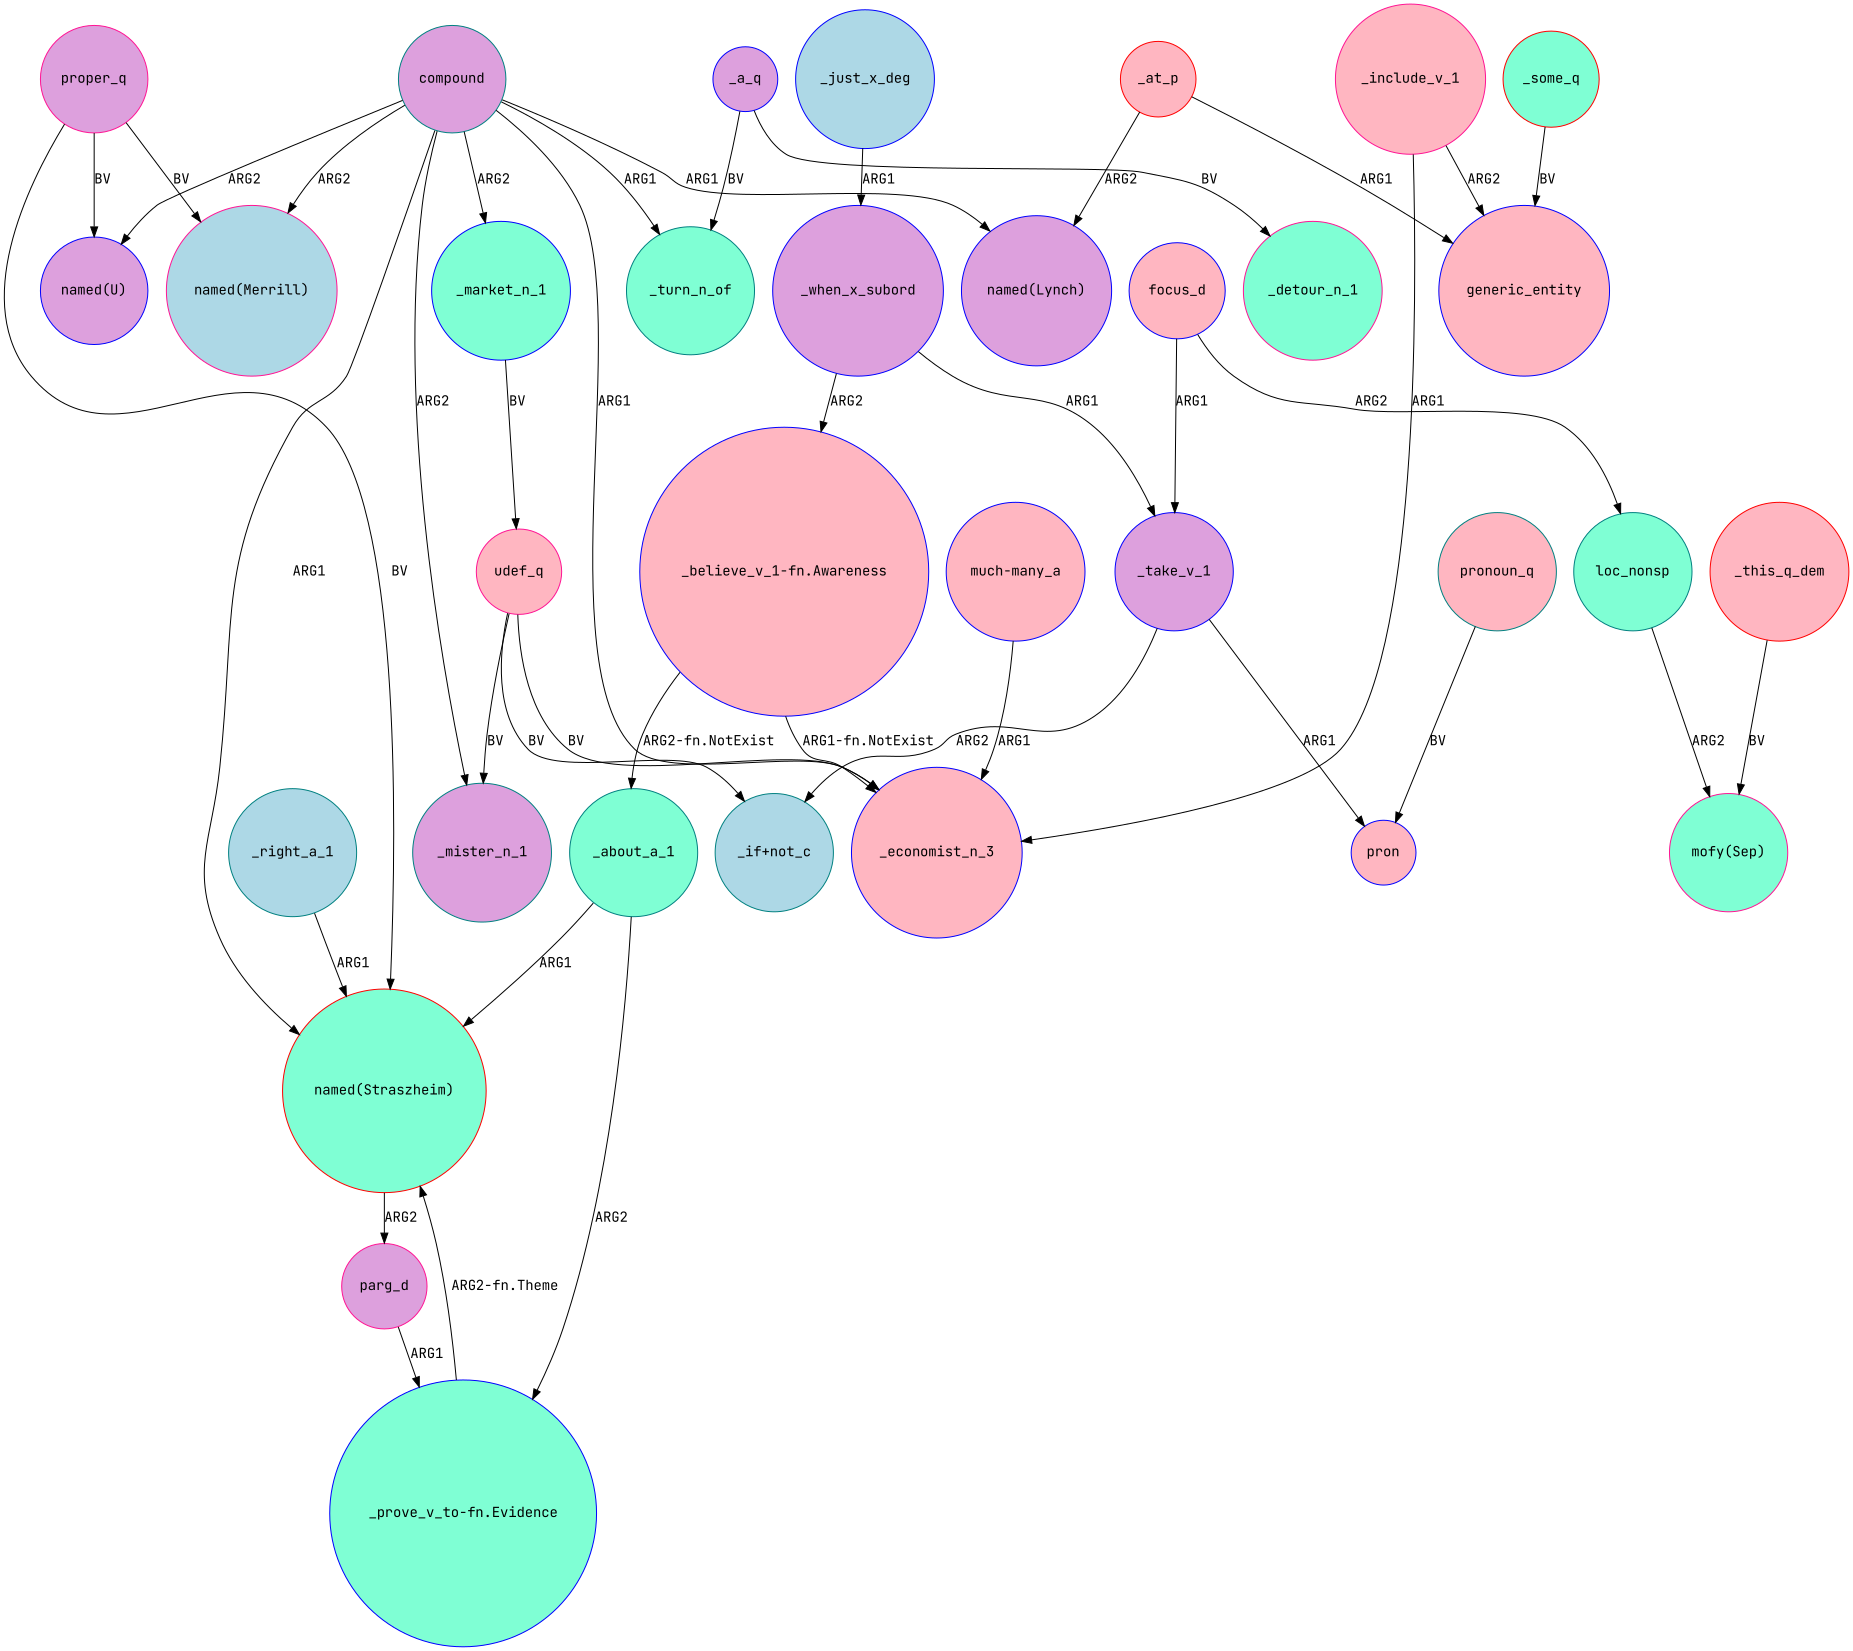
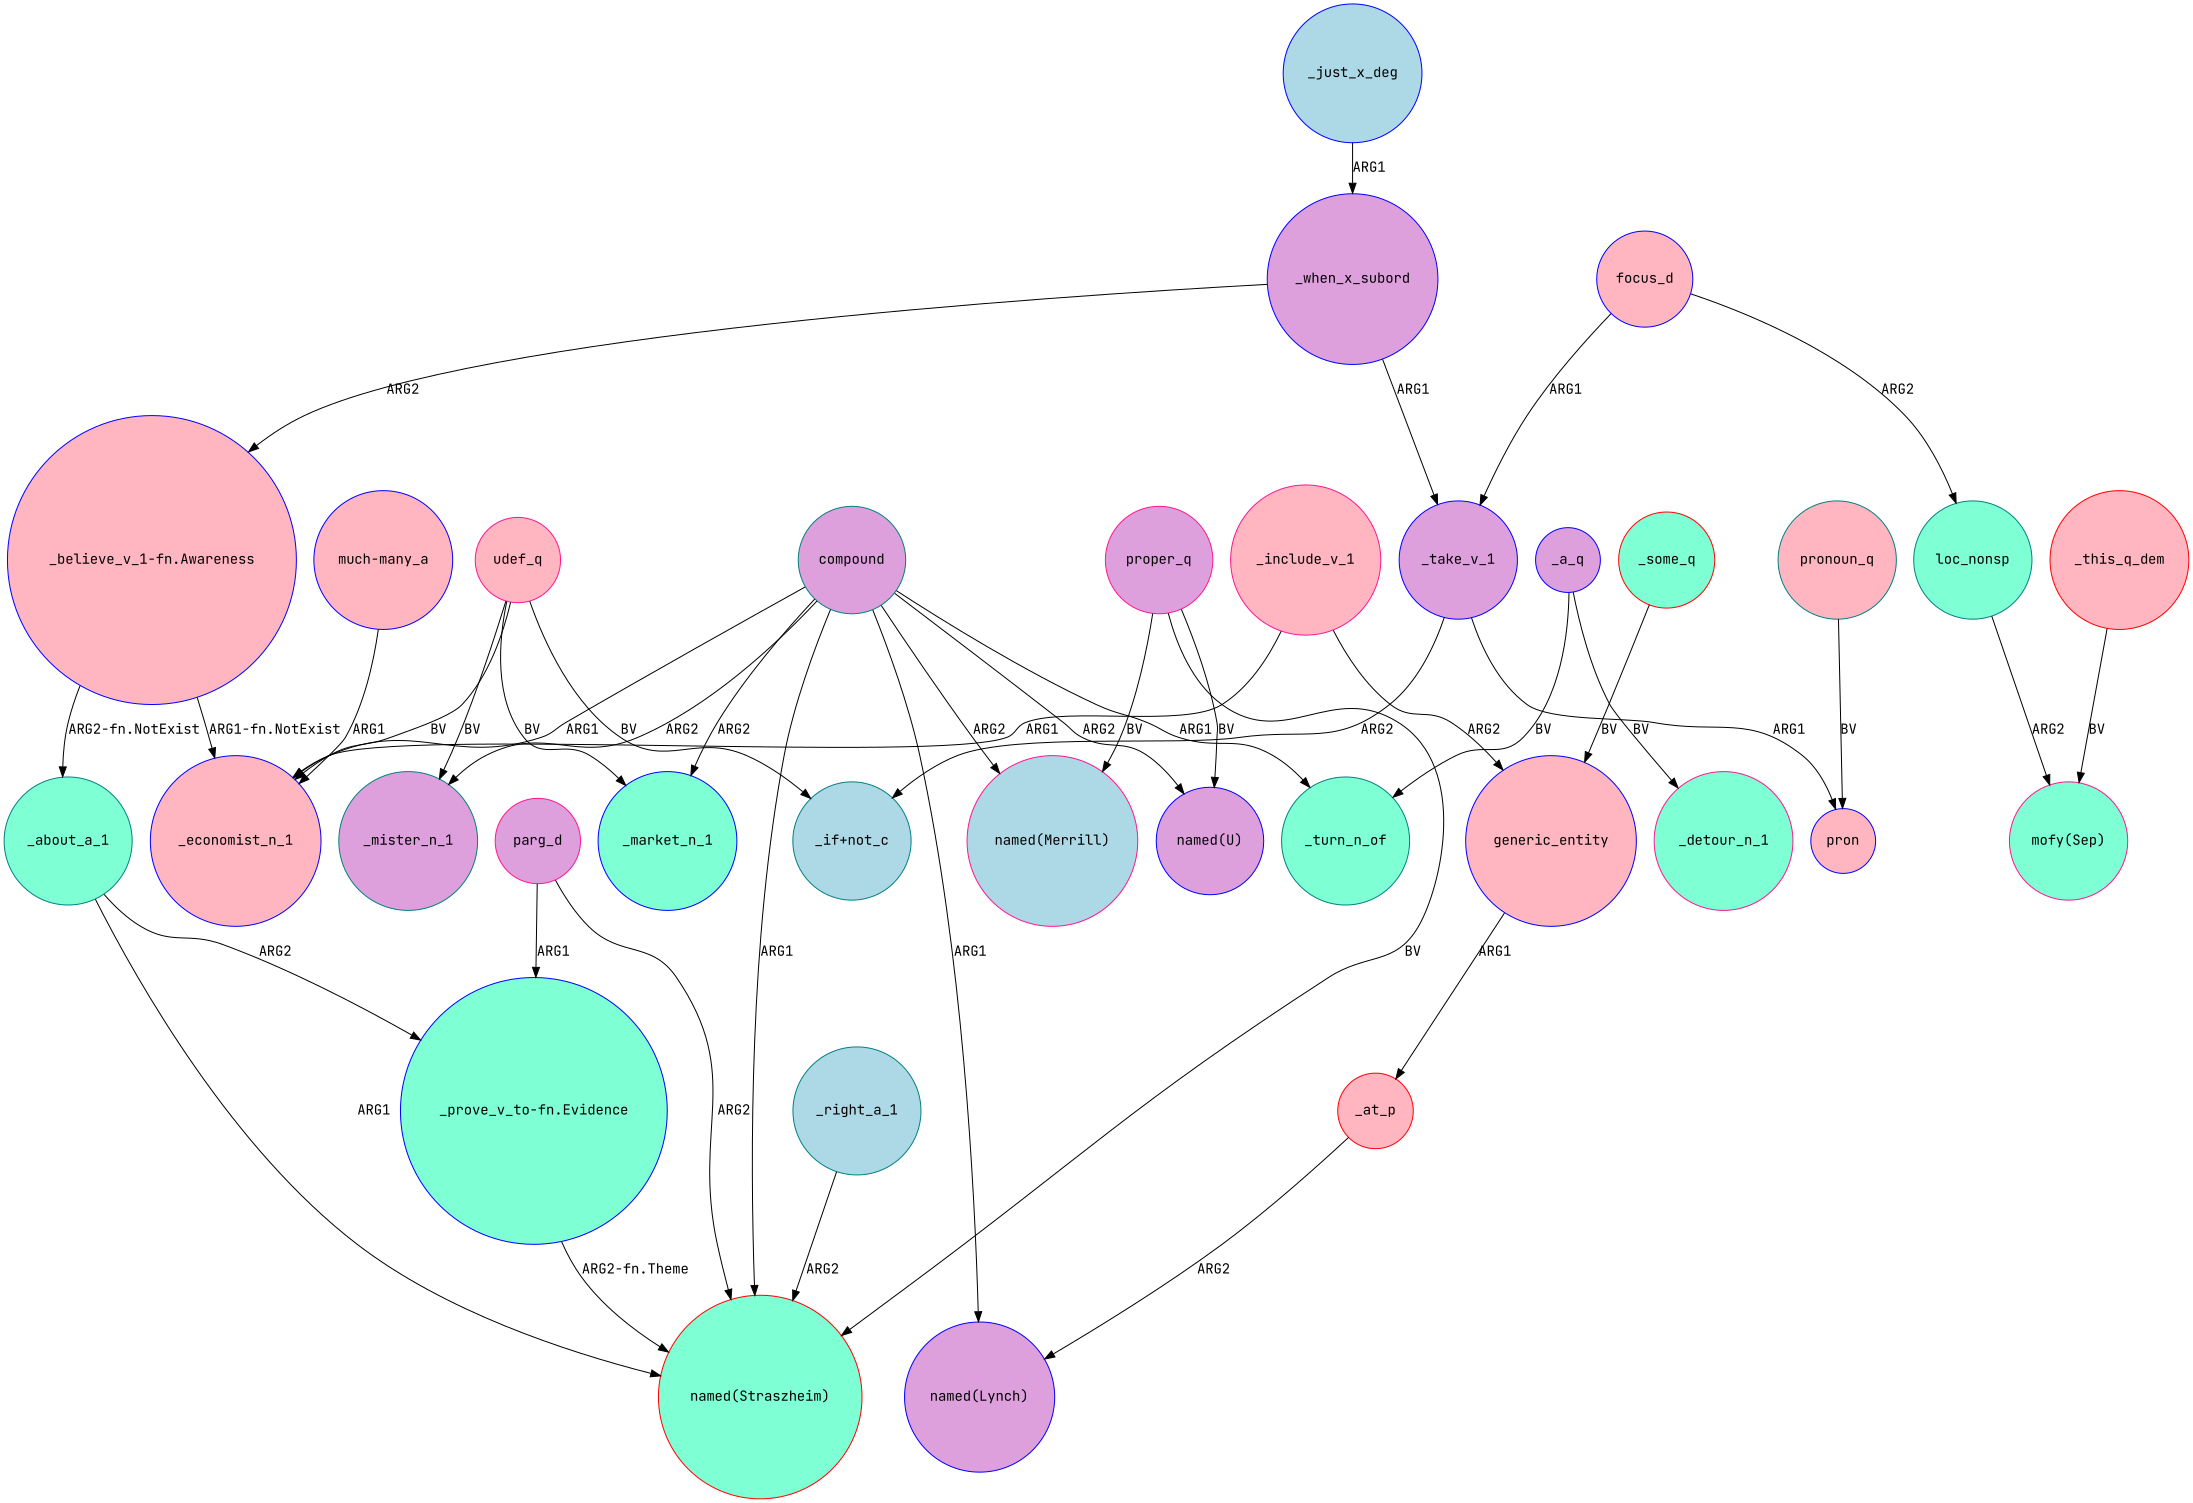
edge "_at_p" -> "generic_entity": reversed
edge "_market_n_1" -> "udef_q": reversed
node "_economist_n_3": label "_economist_n_3" -> "_economist_n_1"
edge "_right_a_1" -> "named(Straszheim)": label "ARG1" -> "ARG2"
edge "named(Straszheim)" -> "parg_d": reversed
